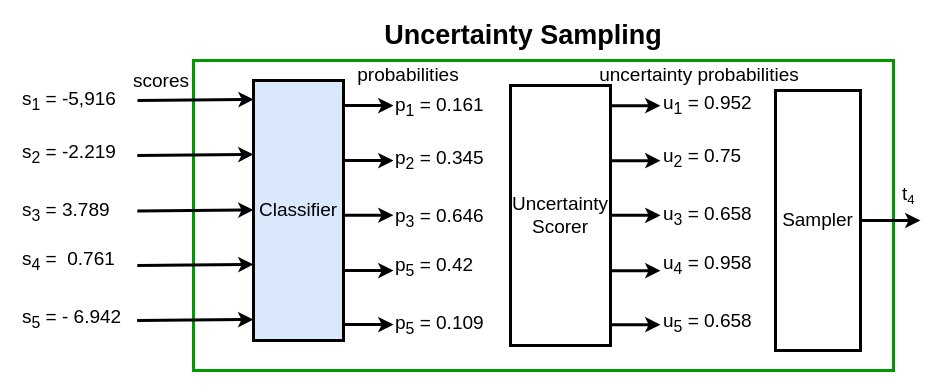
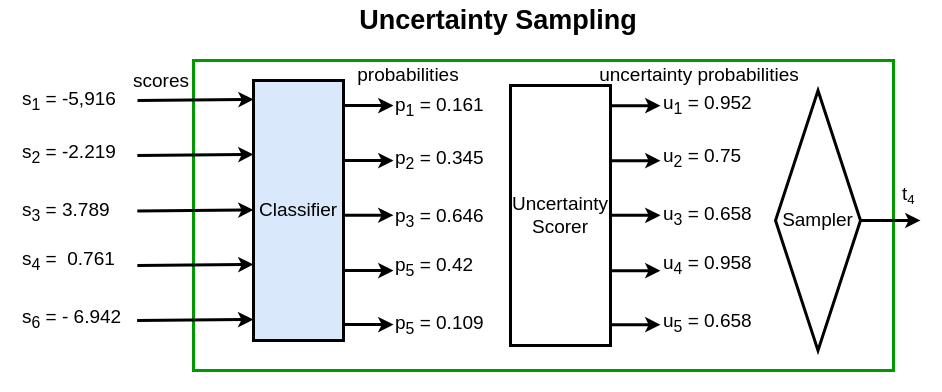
node "Uncertainty Sampling": moved (524, 36) -> (499, 21)
node "Sampler": shape rectangle -> diamond
node "s5 = - 6.942": label "s5 = - 6.942" -> "s6 = - 6.942"
